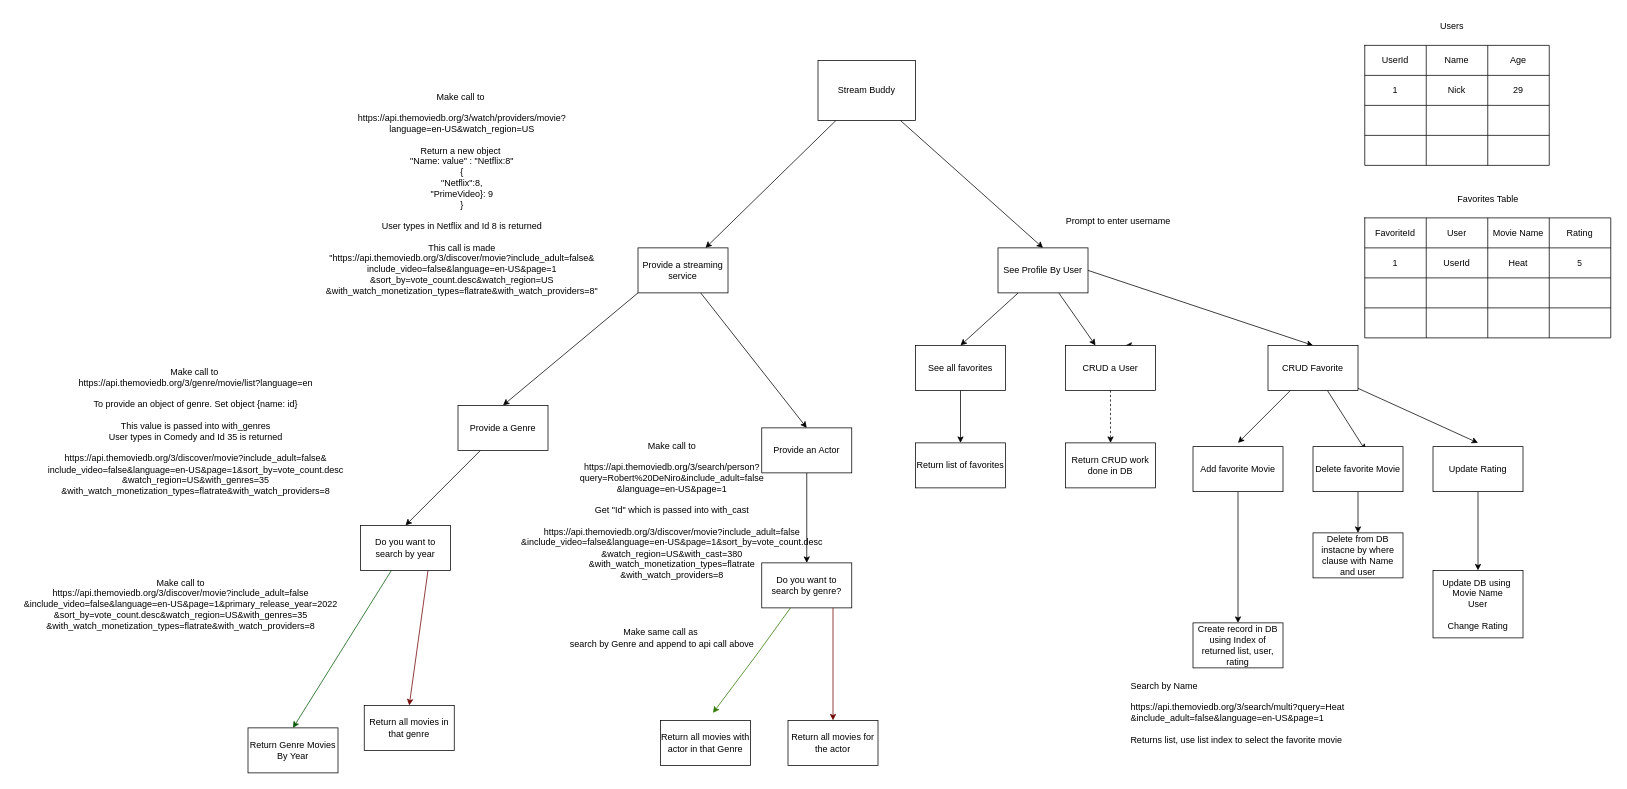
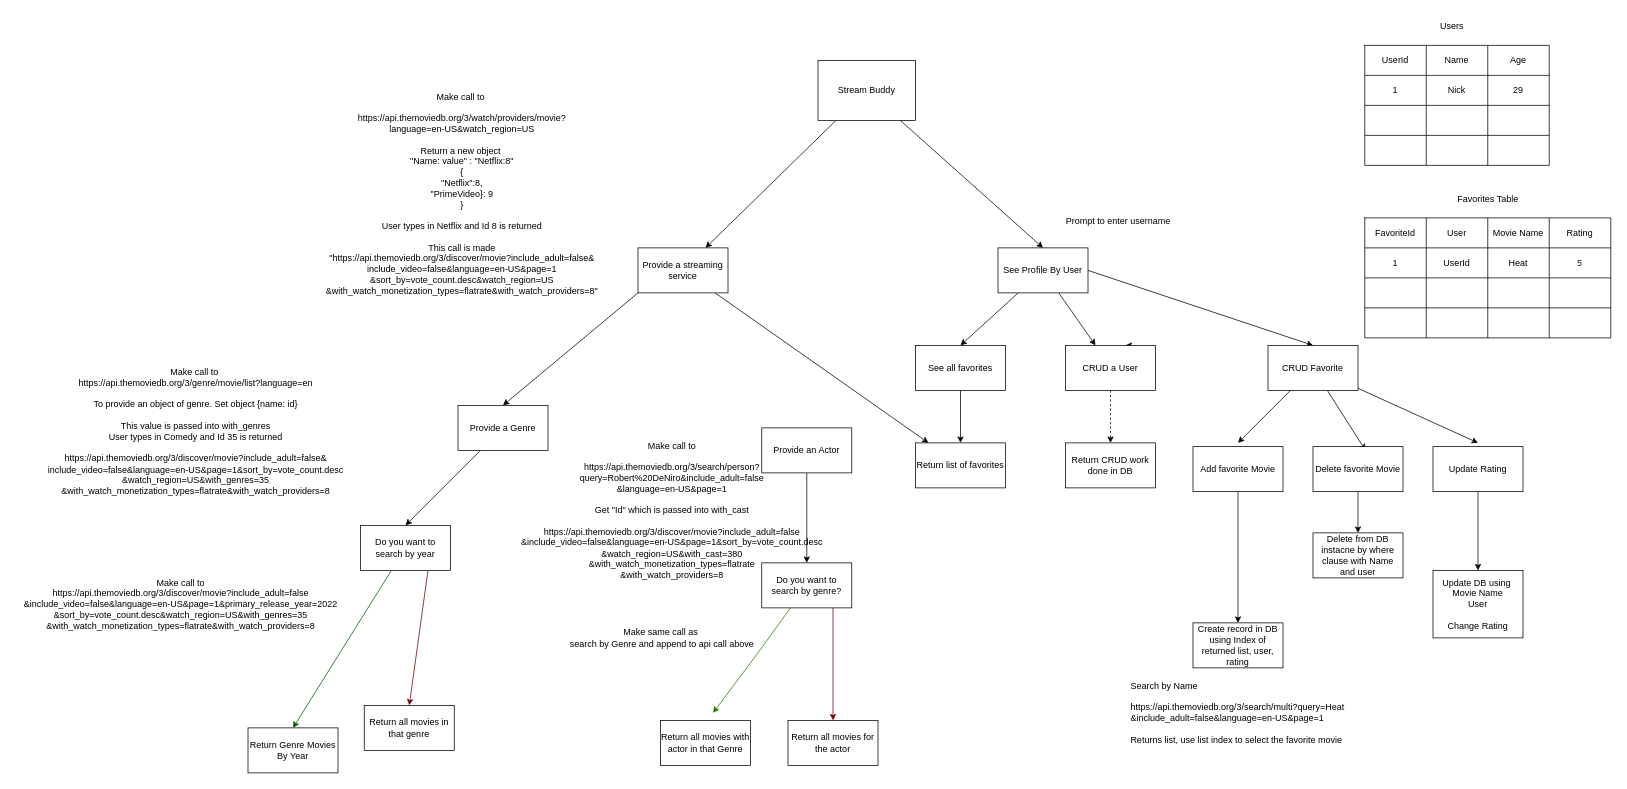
edge "Provide a streaming service" -> "Provide an Actor": now "Provide a streaming service" -> "Return list of favorites"
